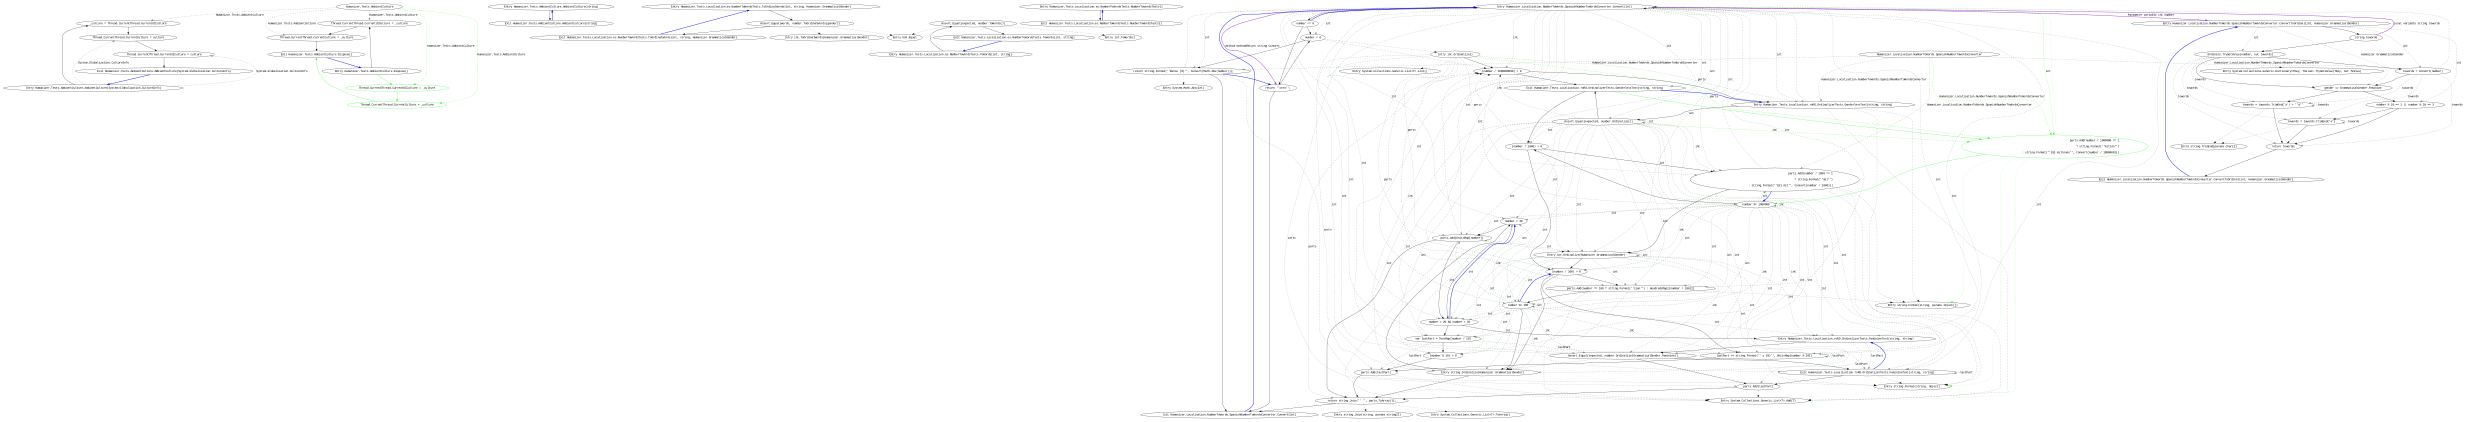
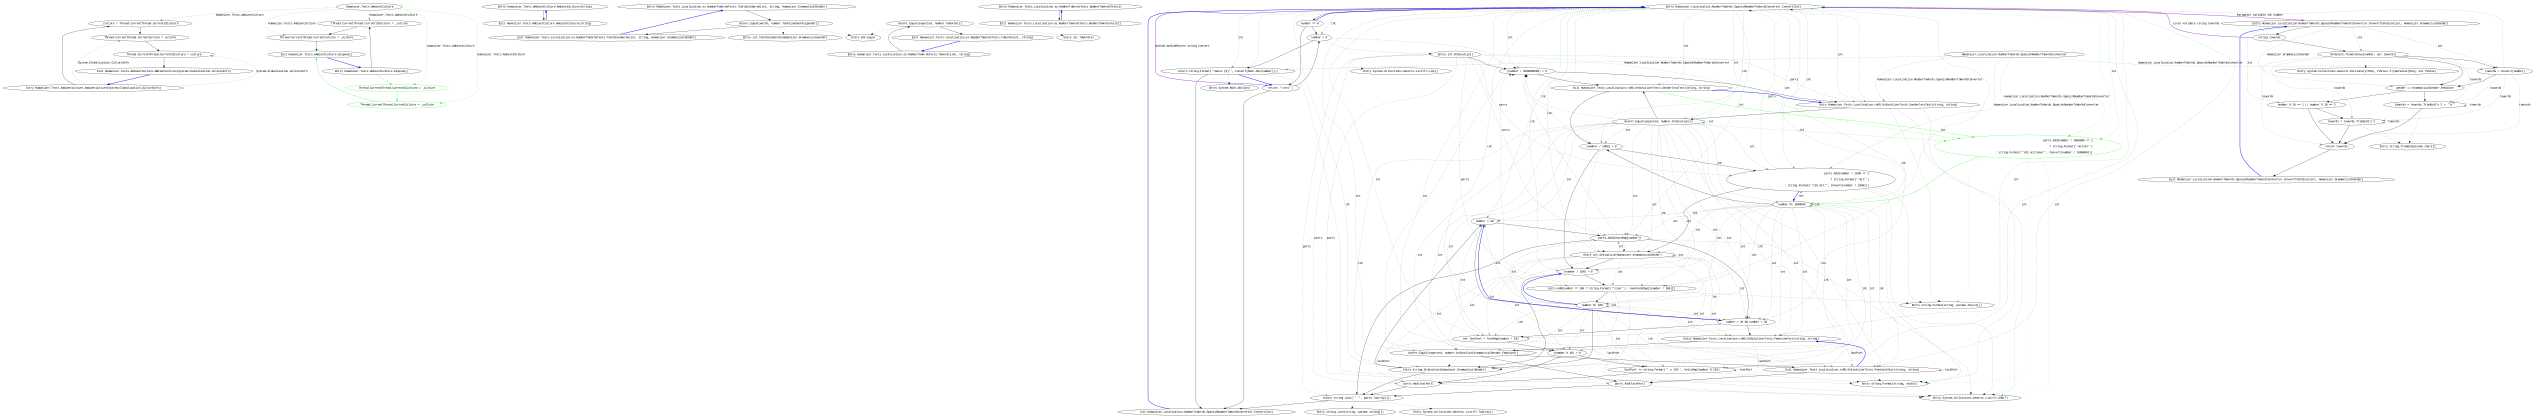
edge "Entry int.Ordinalize(Humanizer.GrammaticalGender)" -> "number %= 100": removed, label "int"
edge "(number / 100) > 0" -> "lastPart += string.Format('' y {0}'', UnitsMap[number % 10])": now "(number % 10) > 0" -> "lastPart += string.Format('' y {0}'', UnitsMap[number % 10])"
